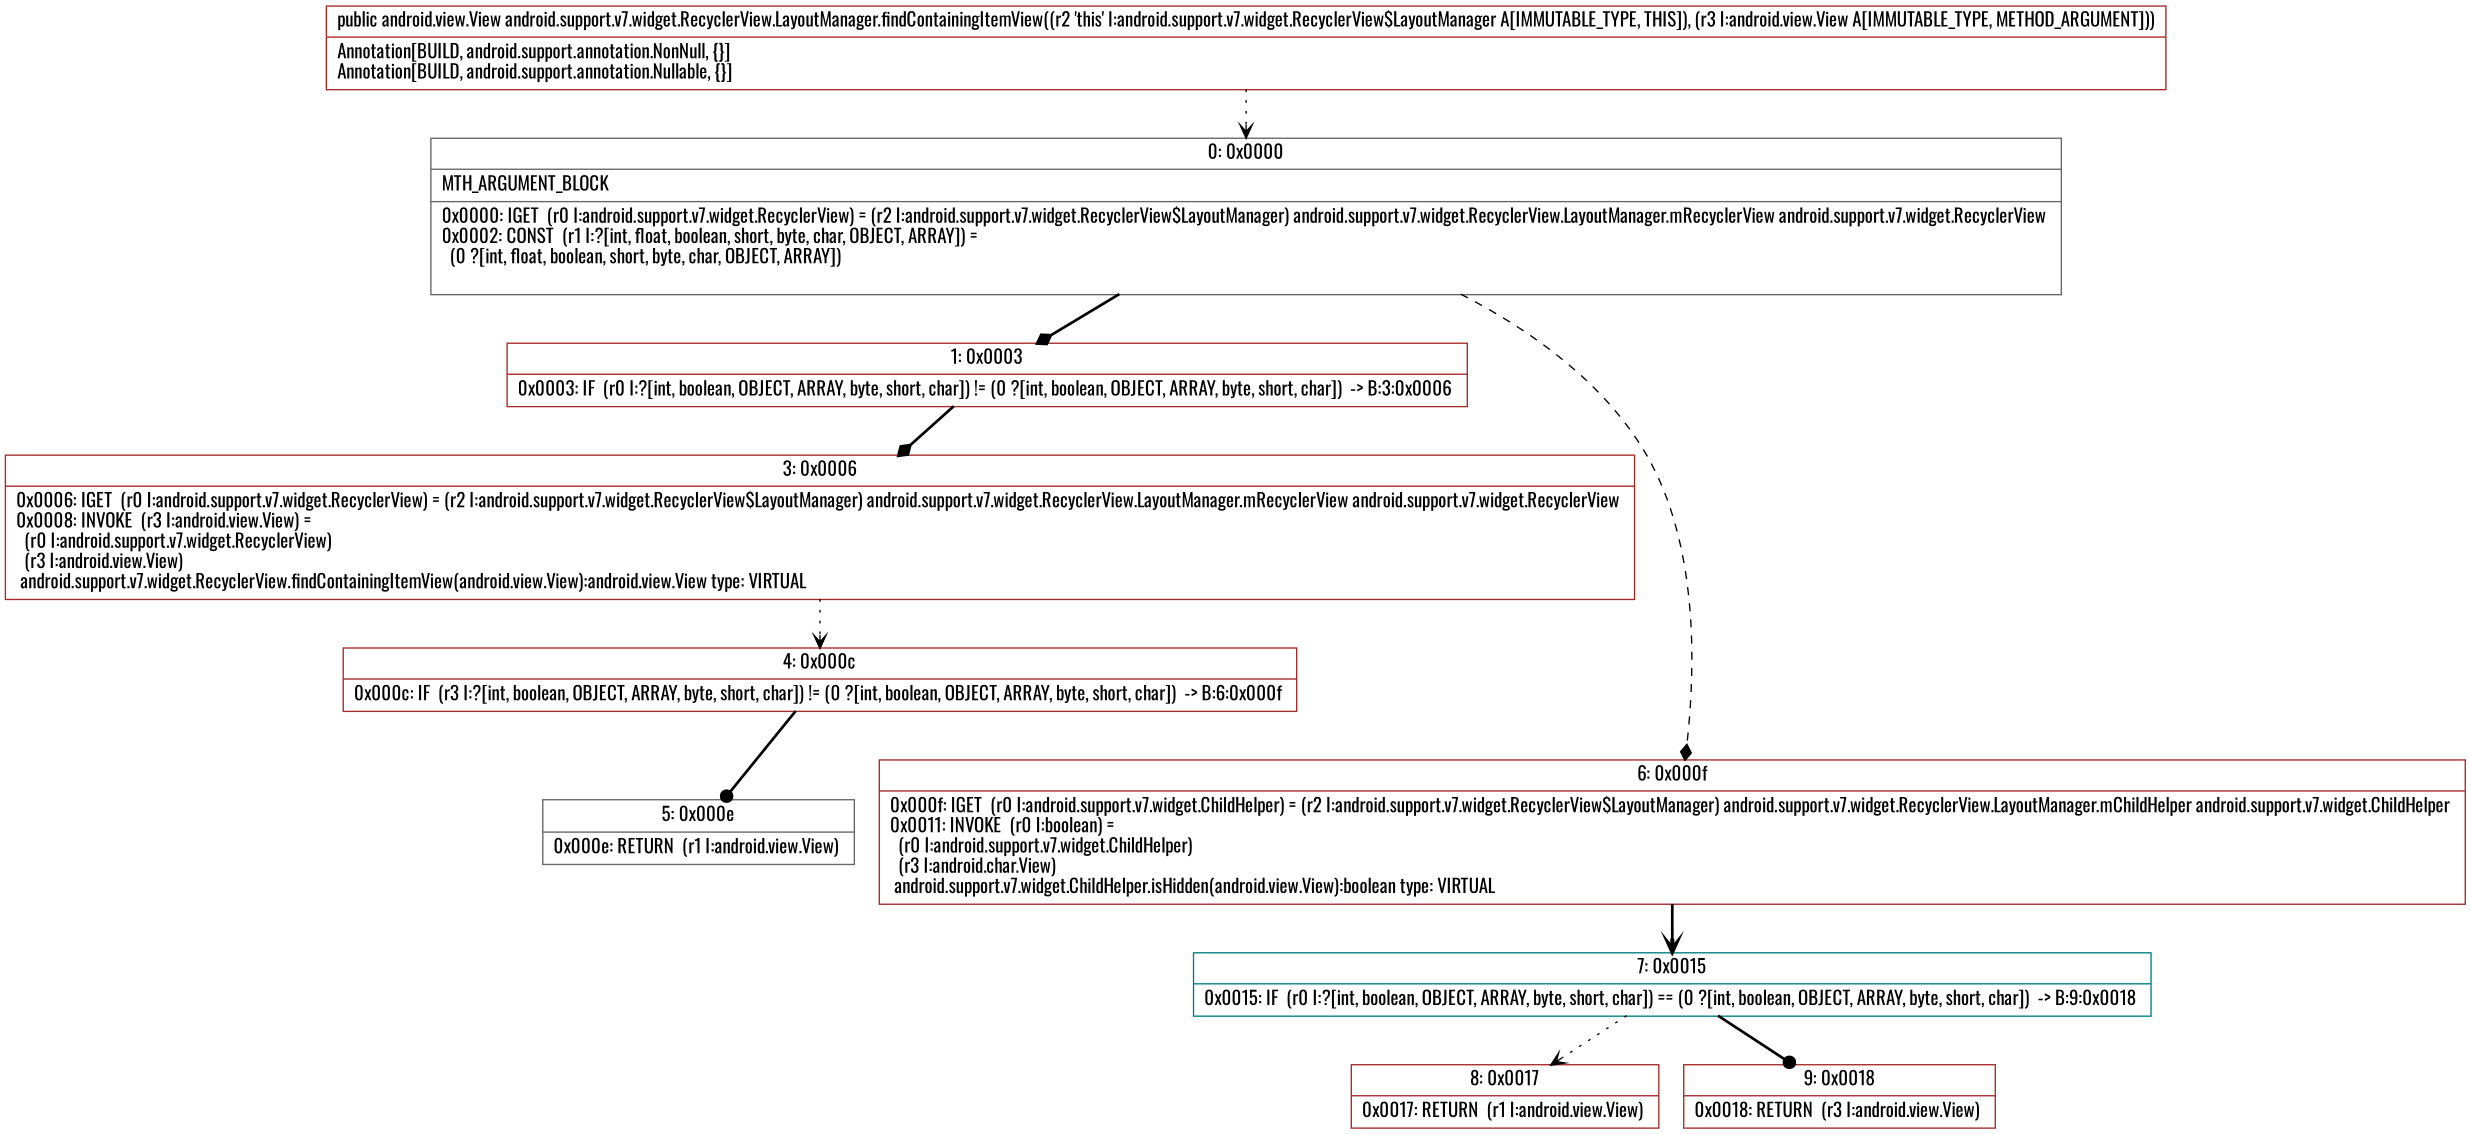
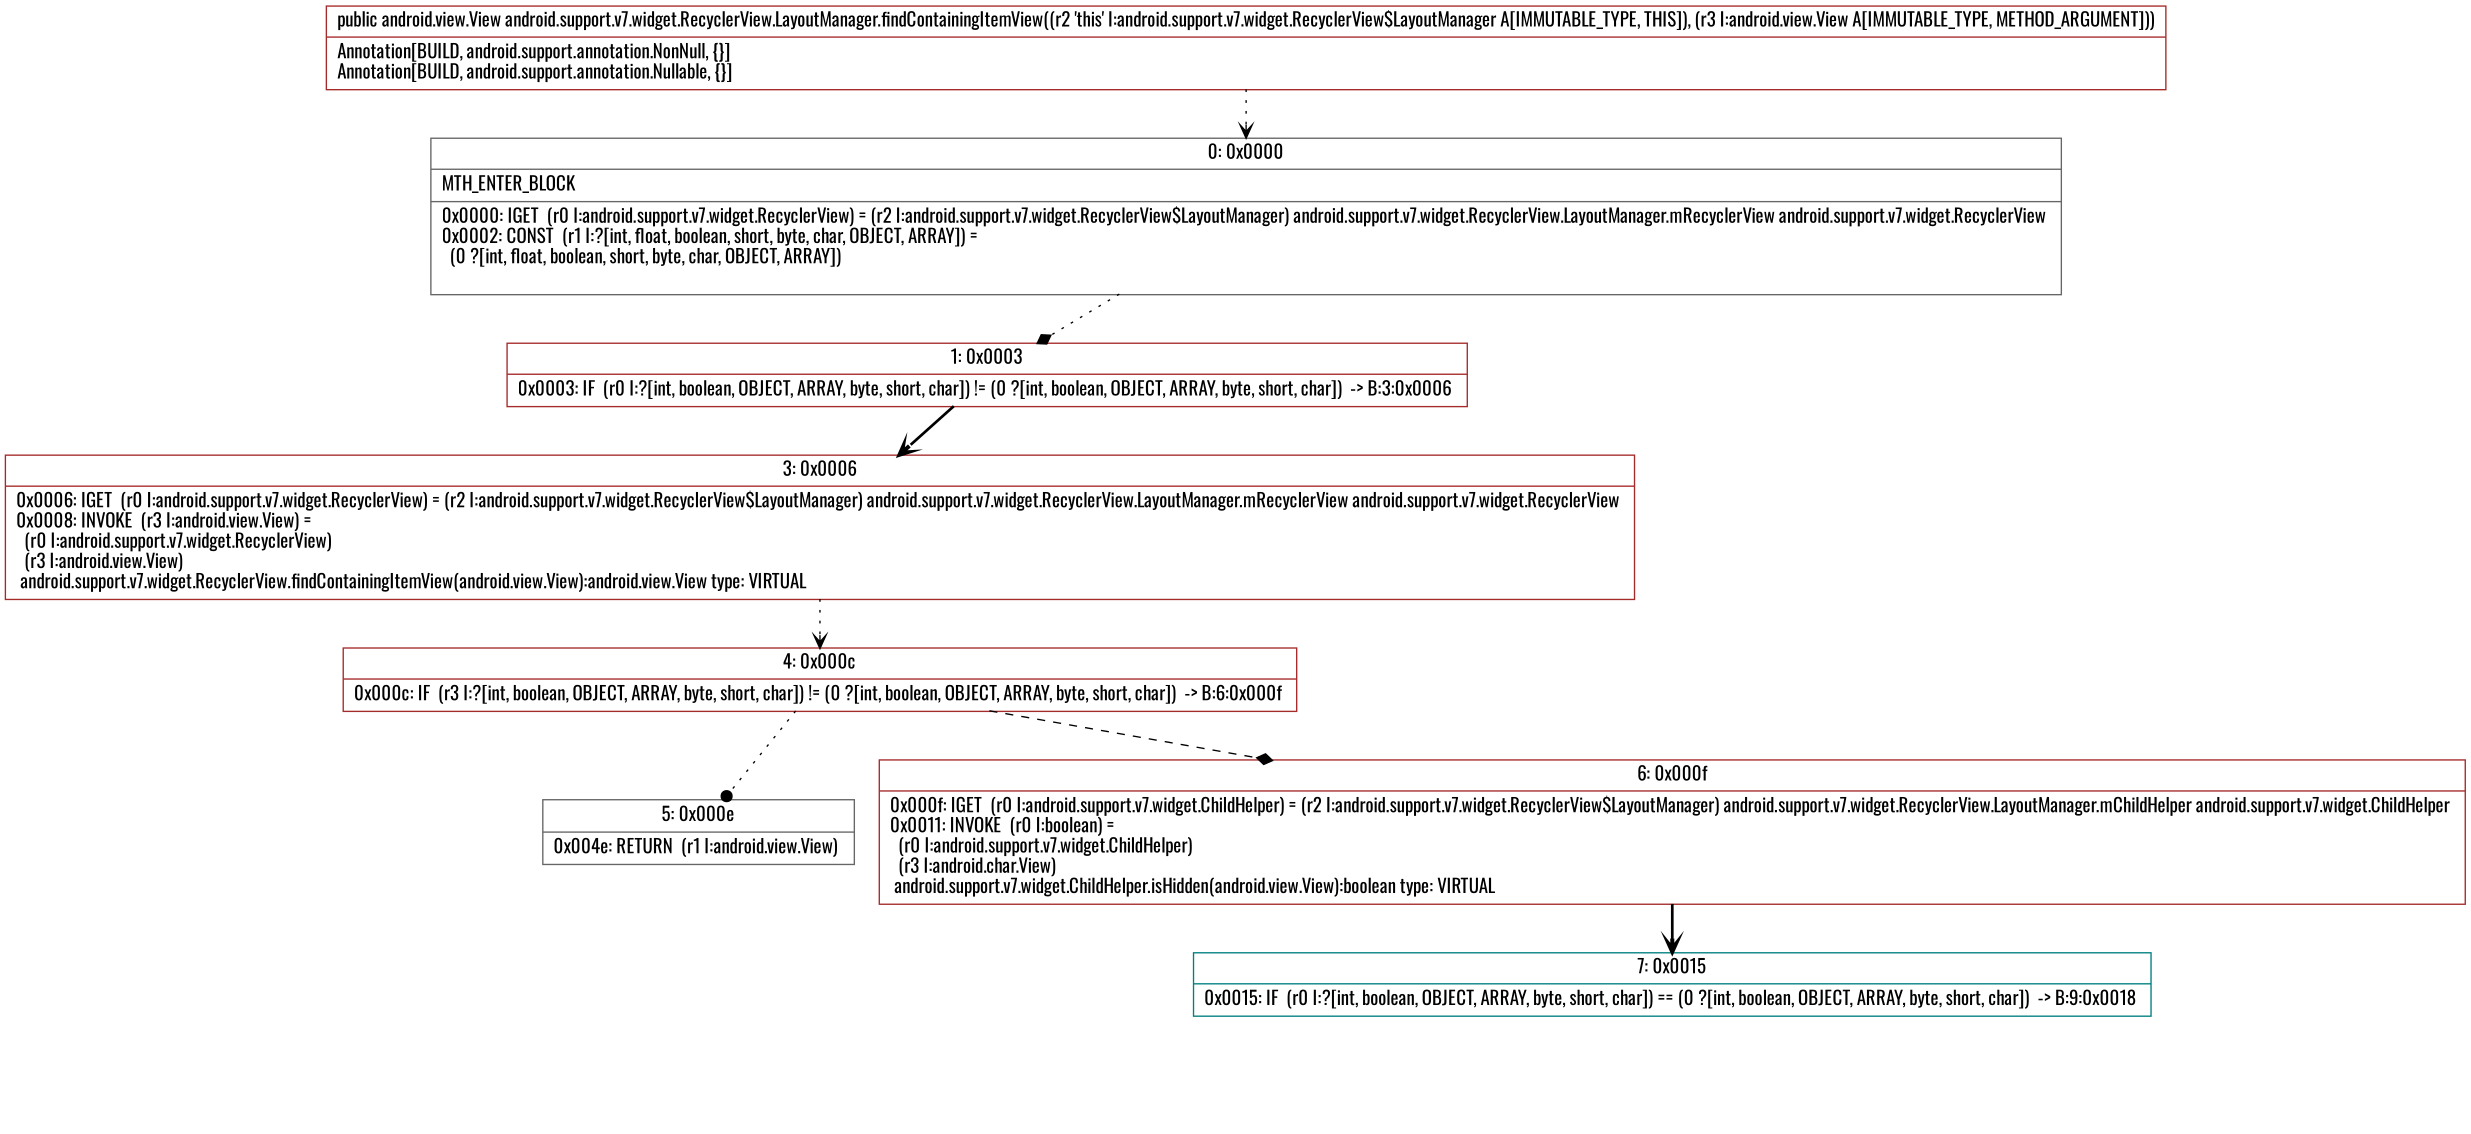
node "0: 0x0000": text "MTH_ARGUMENT_BLOCK" -> "MTH_ENTER_BLOCK"
edge "0: 0x0000" -> "1: 0x0003": style bold -> dotted
edge "1: 0x0003" -> "3: 0x0006": arrowhead diamond -> vee
edge "0: 0x0000" -> "6: 0x000f": now "4: 0x000c" -> "6: 0x000f"
edge "4: 0x000c" -> "5: 0x000e": style bold -> dotted
node "5: 0x000e": text "0x000e: RETURN  (r1 I:android.view.View)" -> "0x004e: RETURN  (r1 I:android.view.View)"
node "8: 0x0017": removed
node "9: 0x0018": removed
